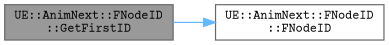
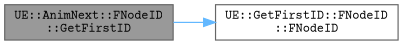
node "UE::AnimNext::FNodeID ::FNodeID": label "UE::AnimNext::FNodeID ::FNodeID" -> "UE::GetFirstID::FNodeID ::FNodeID"
